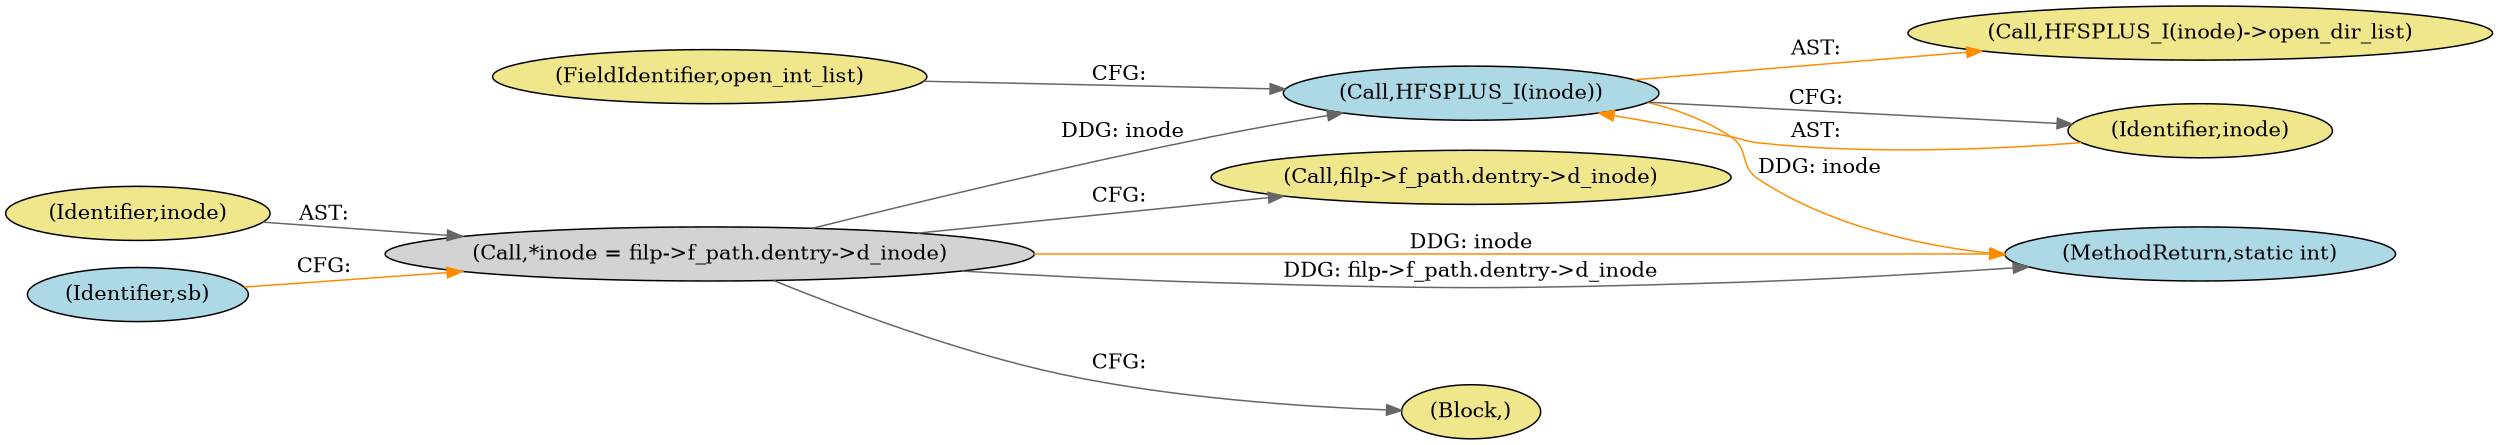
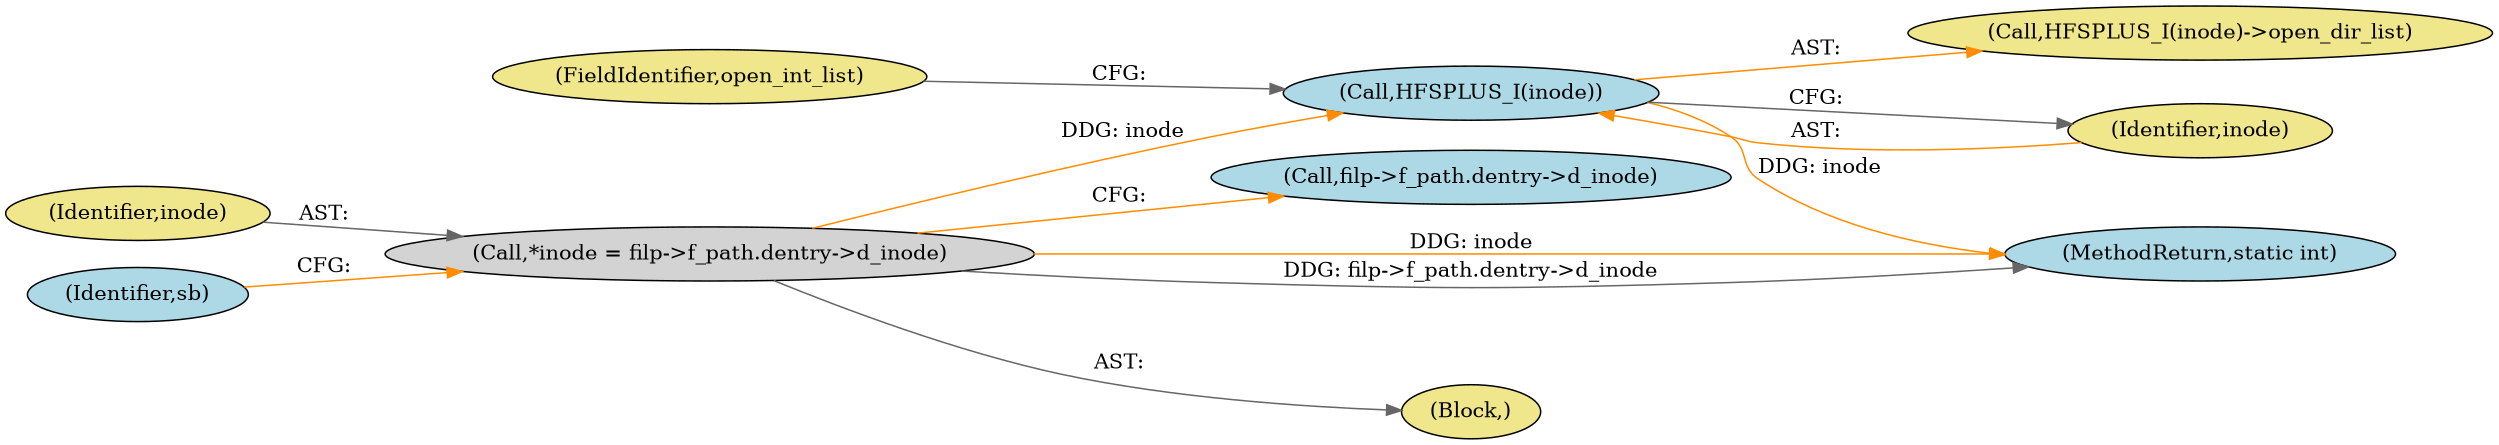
edge "(Call,*inode = filp->f_path.dentry->d_inode)" -> "(Call,HFSPLUS_I(inode))": color gray40 -> darkorange
node "(Call,filp->f_path.dentry->d_inode)": fillcolor khaki -> lightblue
edge "(Call,*inode = filp->f_path.dentry->d_inode)" -> "(Call,filp->f_path.dentry->d_inode)": color gray40 -> darkorange
edge "(Call,*inode = filp->f_path.dentry->d_inode)" -> "(Block,)": label "CFG: " -> "AST: "
